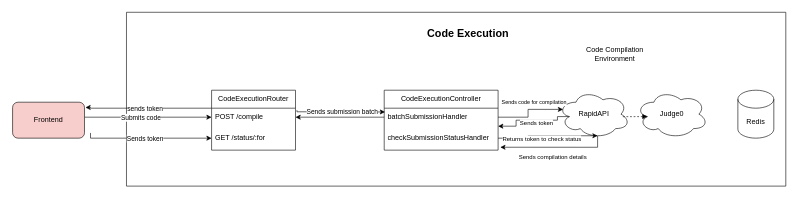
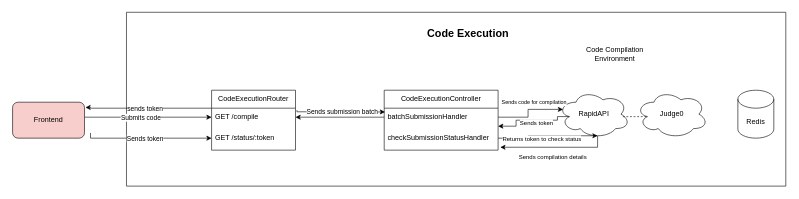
node "POST /compile": label "POST /compile" -> "GET /compile"
edge "RapidAPI" -> "Judge0": arrowhead block -> none
node "GET /status/:for": label "GET /status/:for" -> "GET /status/:token"
